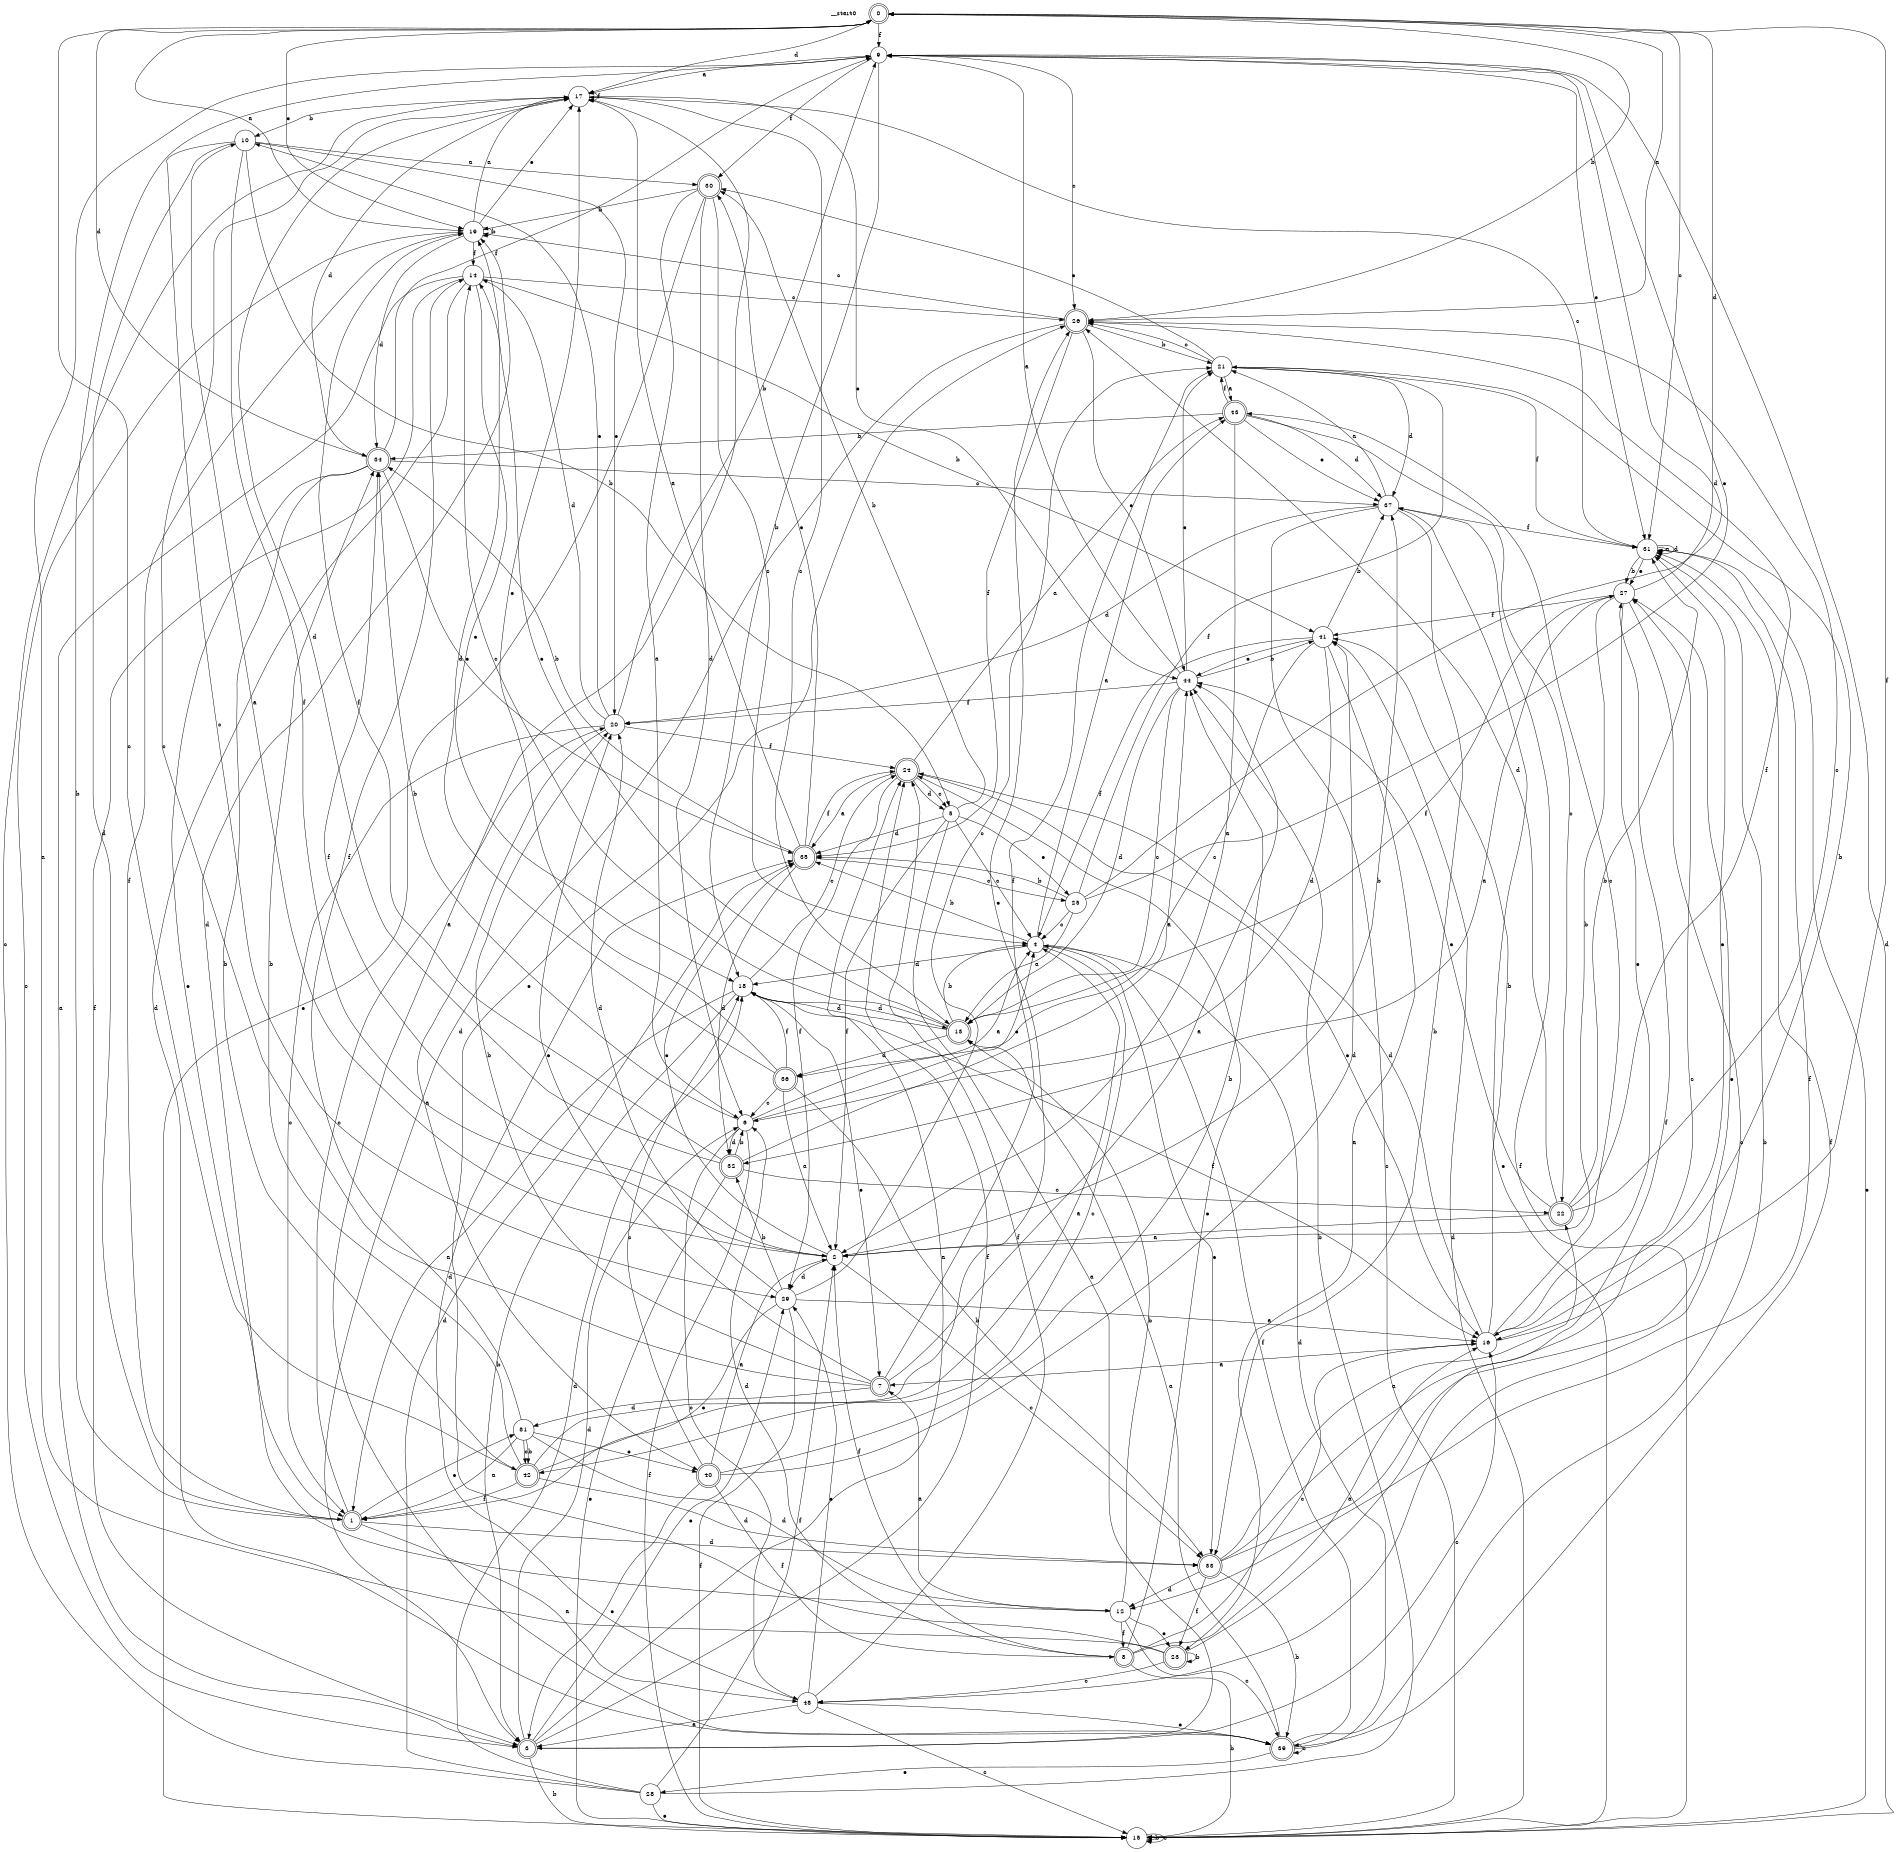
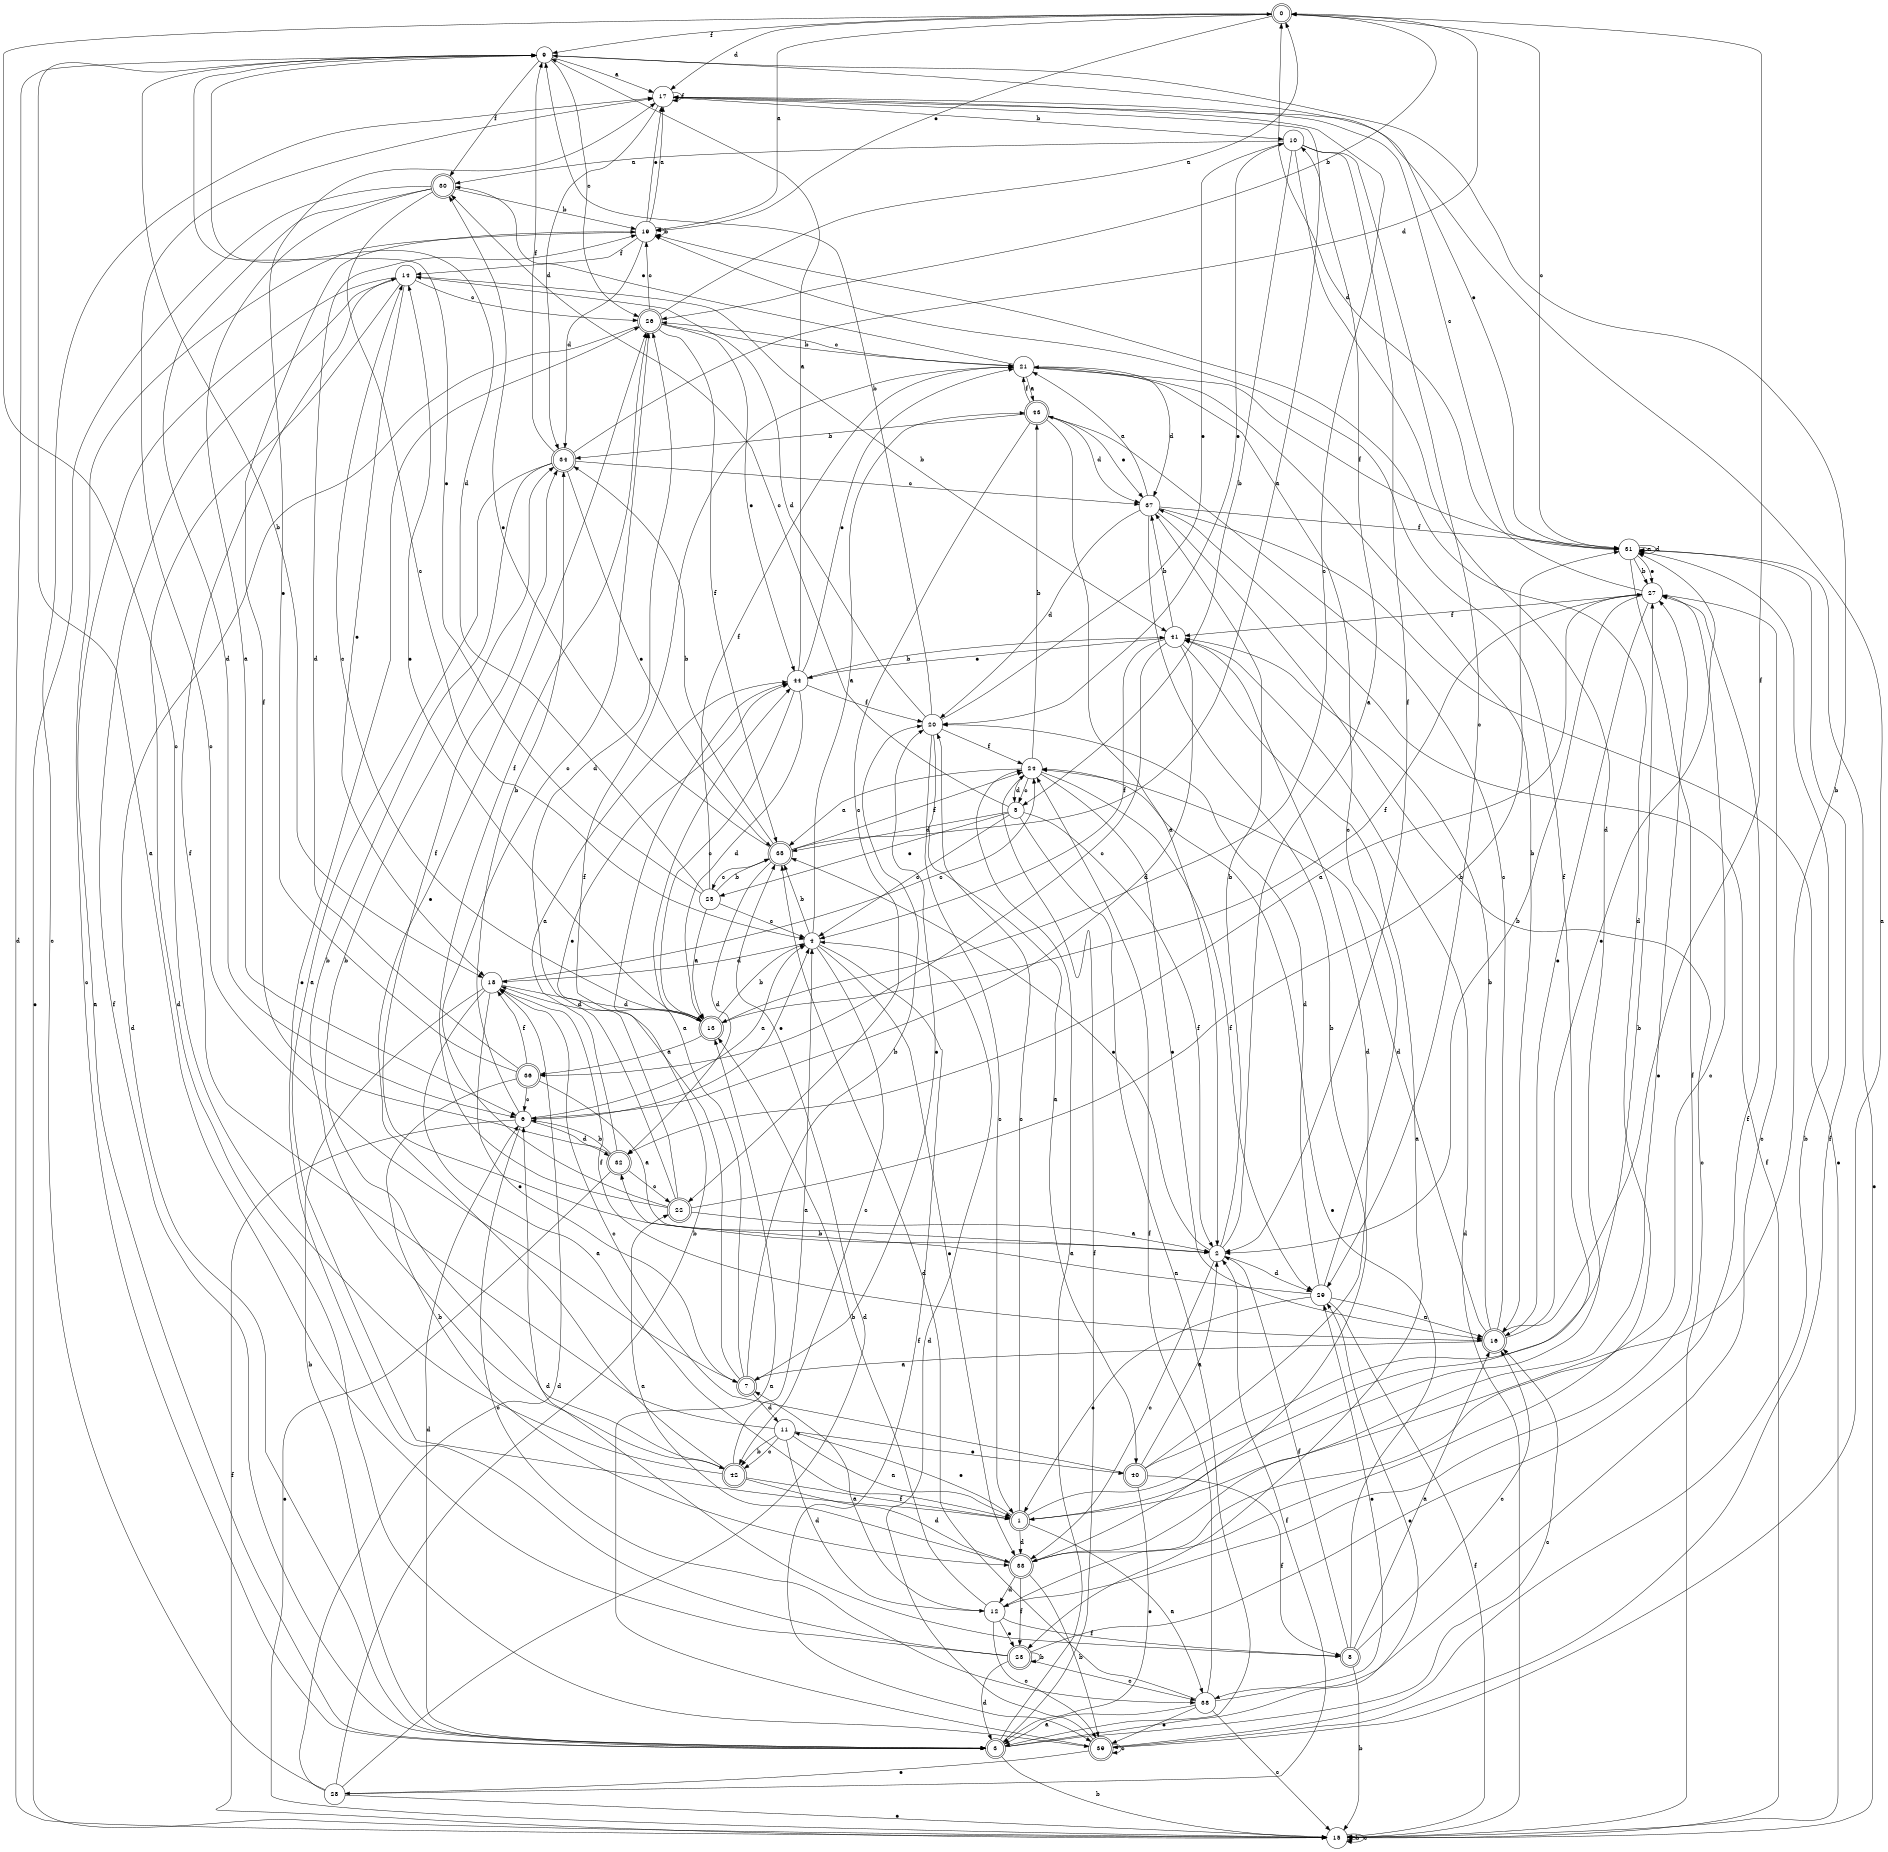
node "__start0": removed
edge "17" -> "44": removed, label "e"
edge "5" -> "30": label "b" -> "c"
edge "24" -> "43": label "a" -> "b"
edge "32" -> "17": removed, label "d"
node "24": shape doublecircle -> circle
edge "34" -> "1": label "e" -> "a"
edge "13" -> "36": label "d" -> "a"
edge "40" -> "44": now "40" -> "27"
node "16": shape circle -> doublecircle
node "81": label "81" -> "11"
edge "23" -> "3": added, label "d"
node "48": label "48" -> "38"
